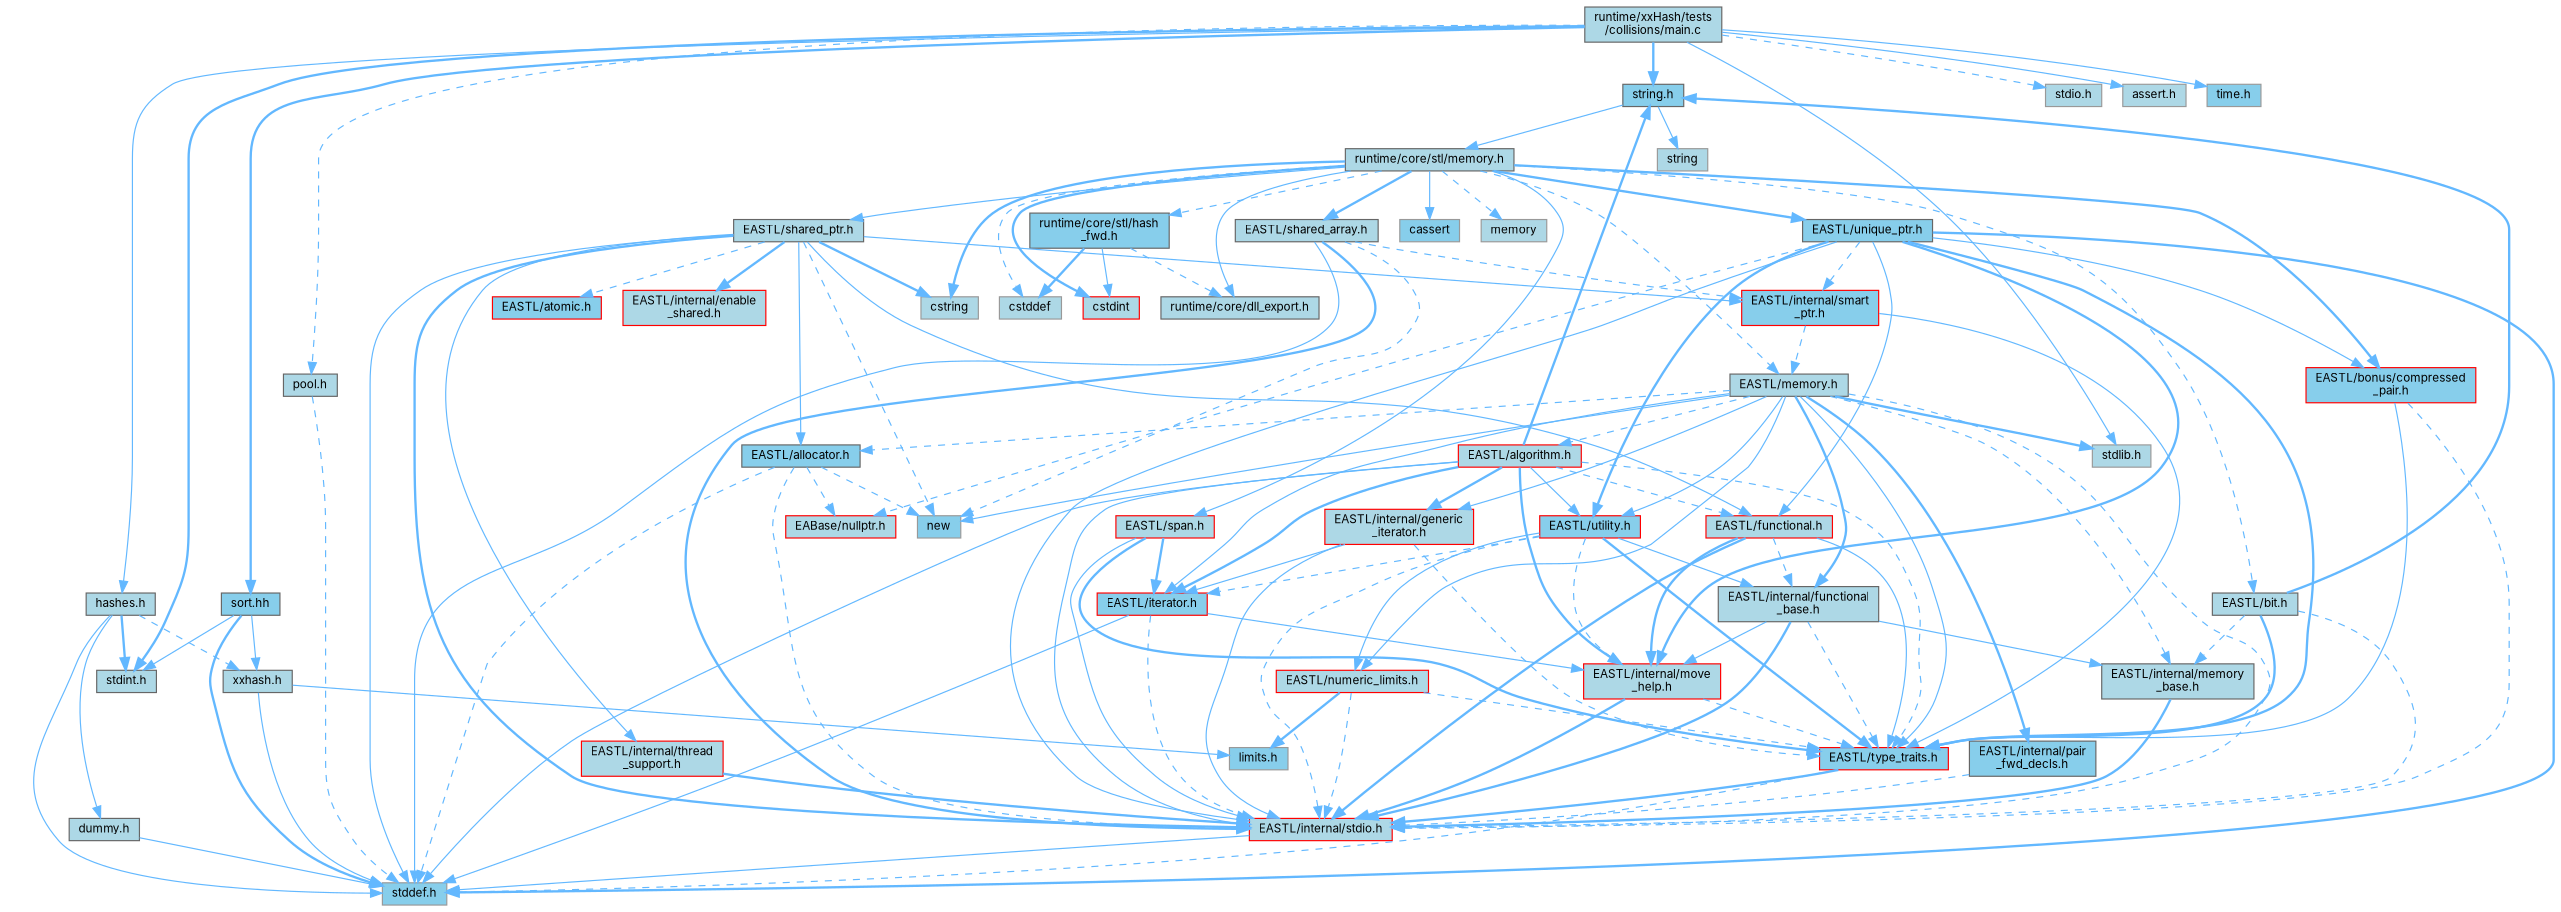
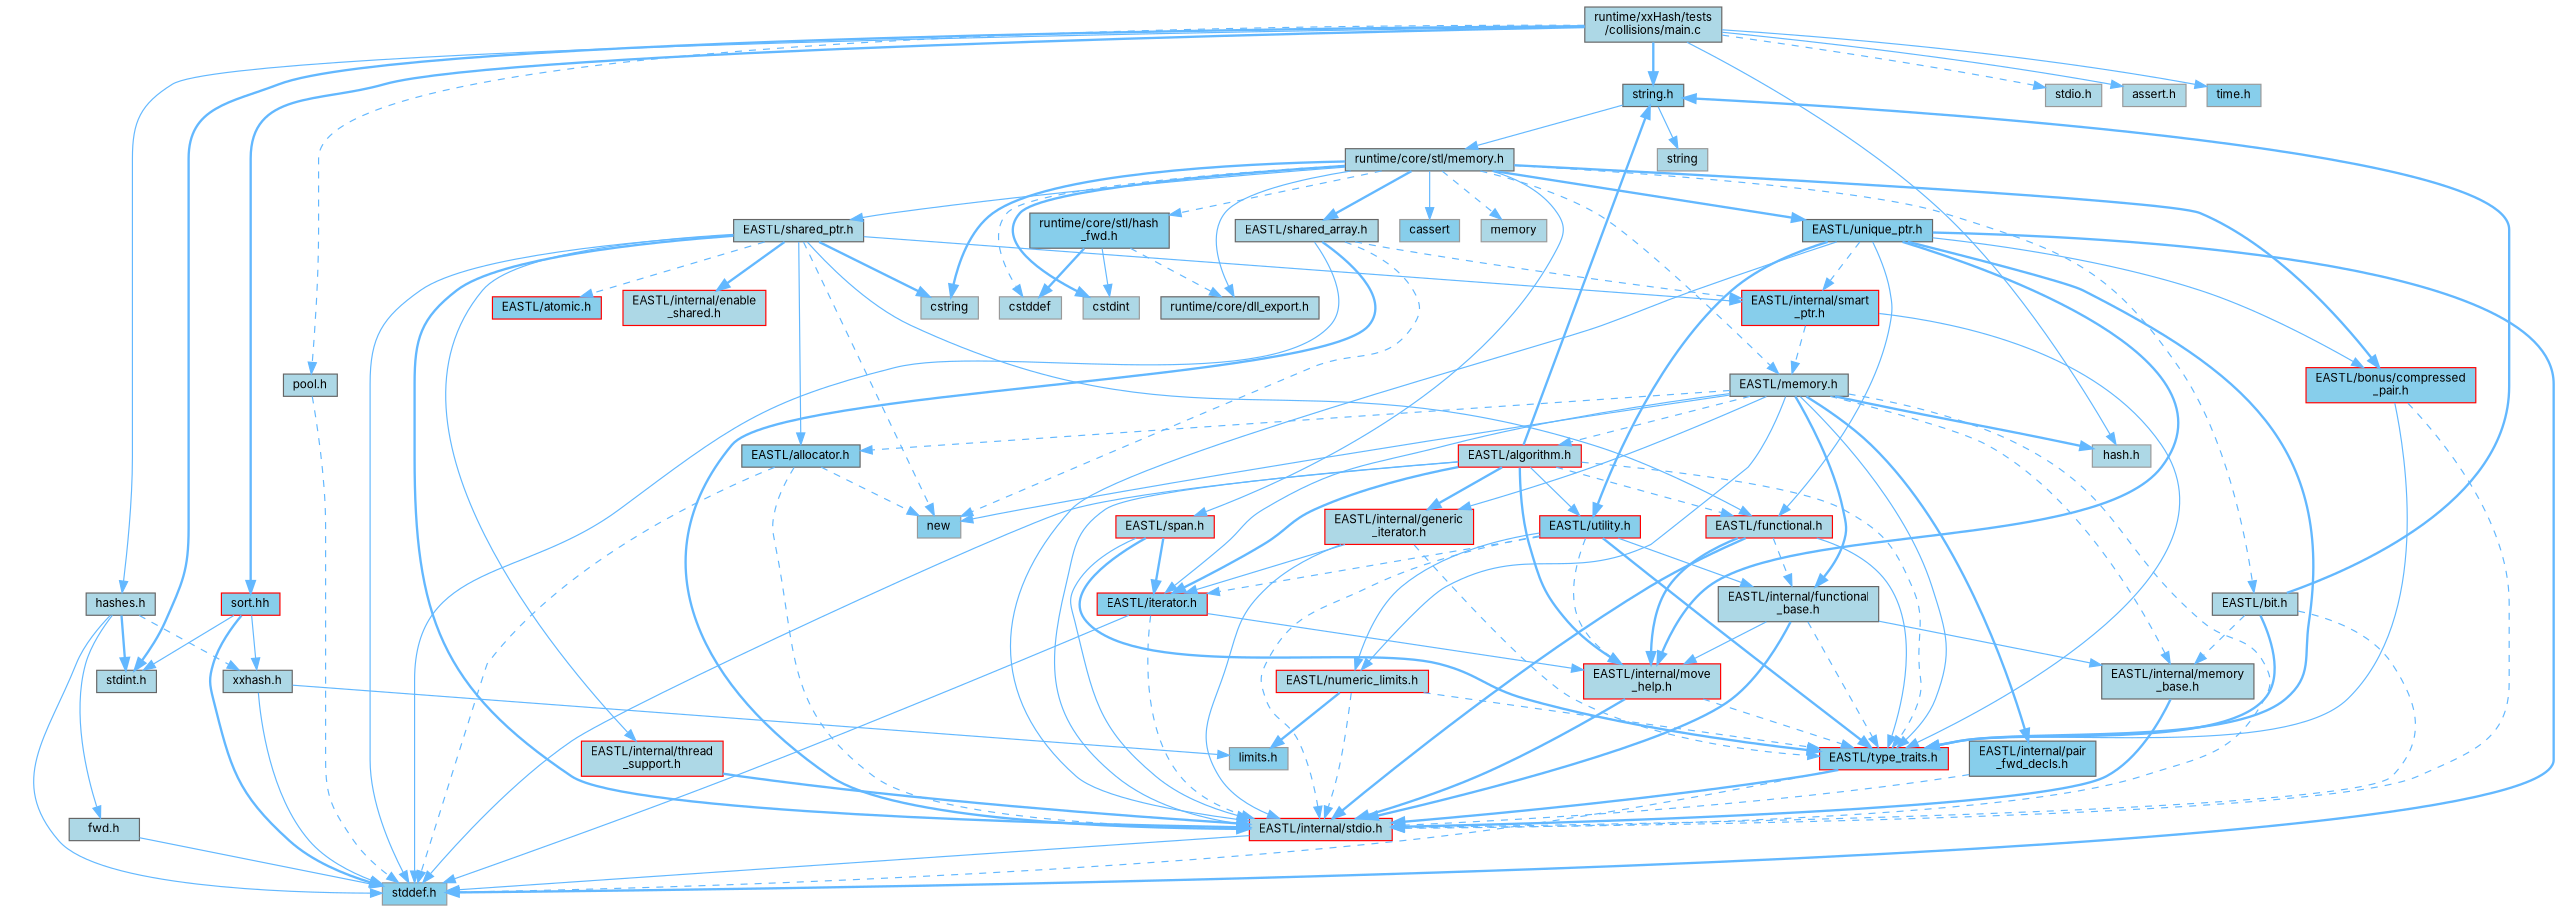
node "cstdint": color red -> grey60
node "stdlib.h": label "stdlib.h" -> "hash.h"
edge "EASTL/memory.h" -> "EASTL/utility.h": removed
node "EABase/nullptr.h": removed
node "sort.hh": color grey40 -> red
node "dummy.h": label "dummy.h" -> "fwd.h"
